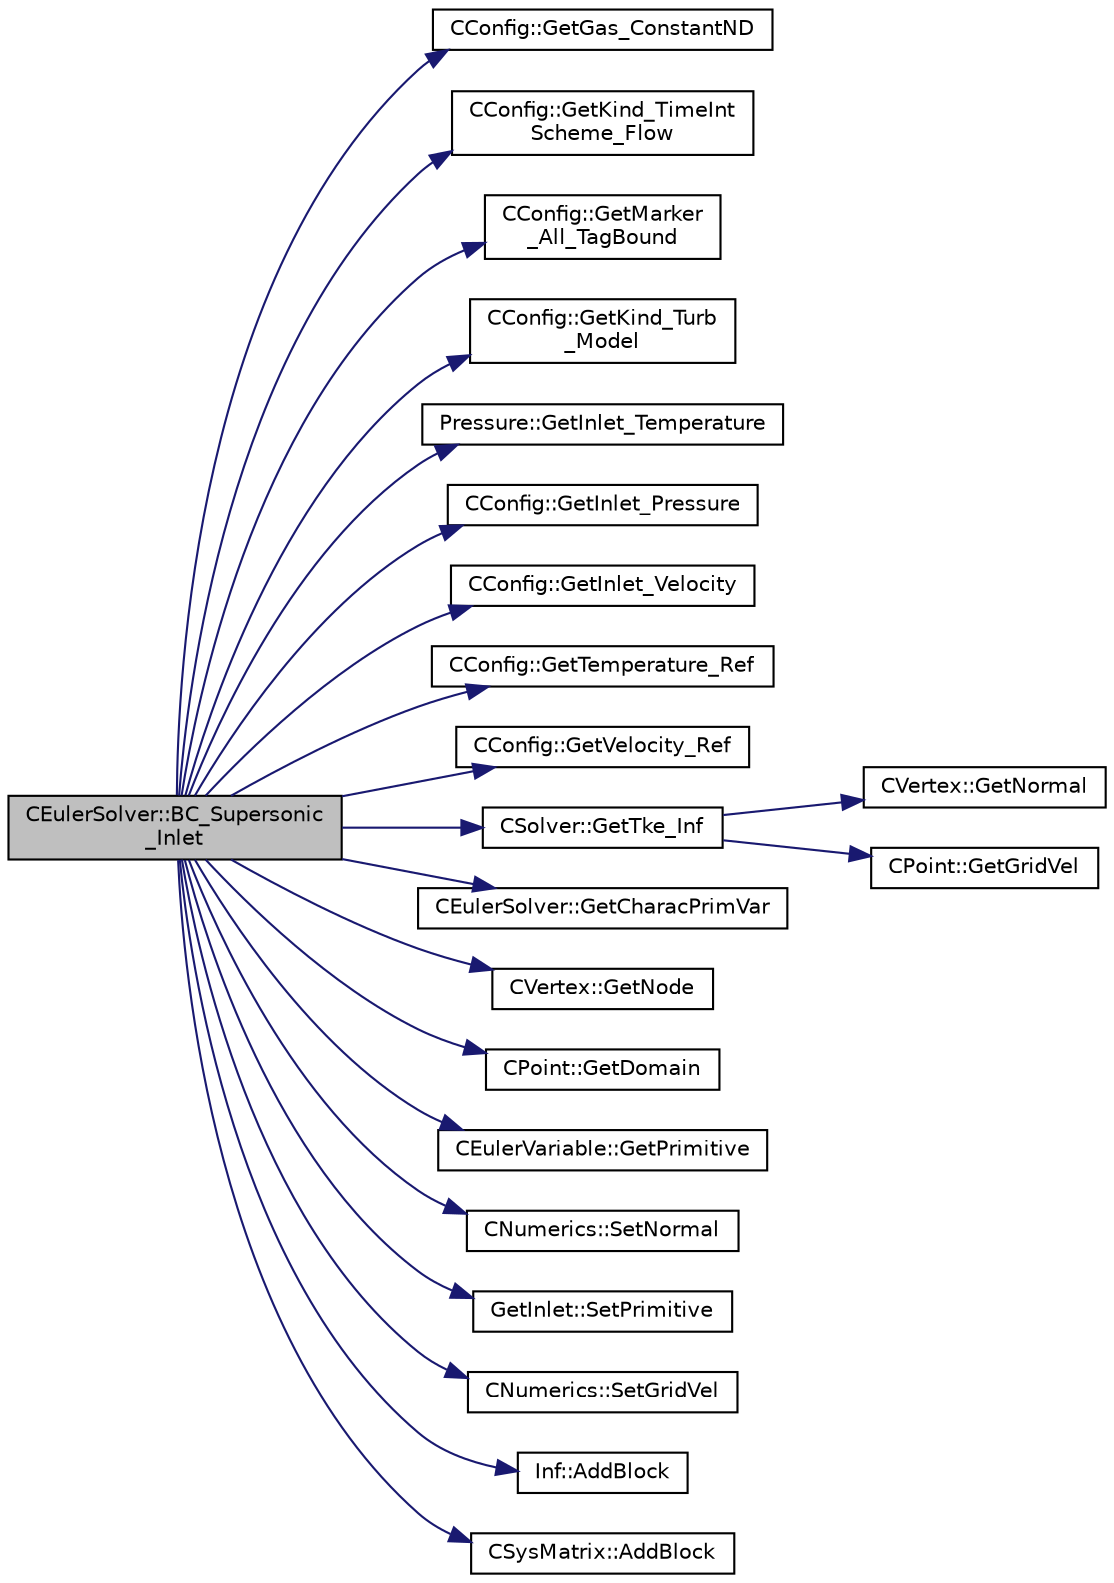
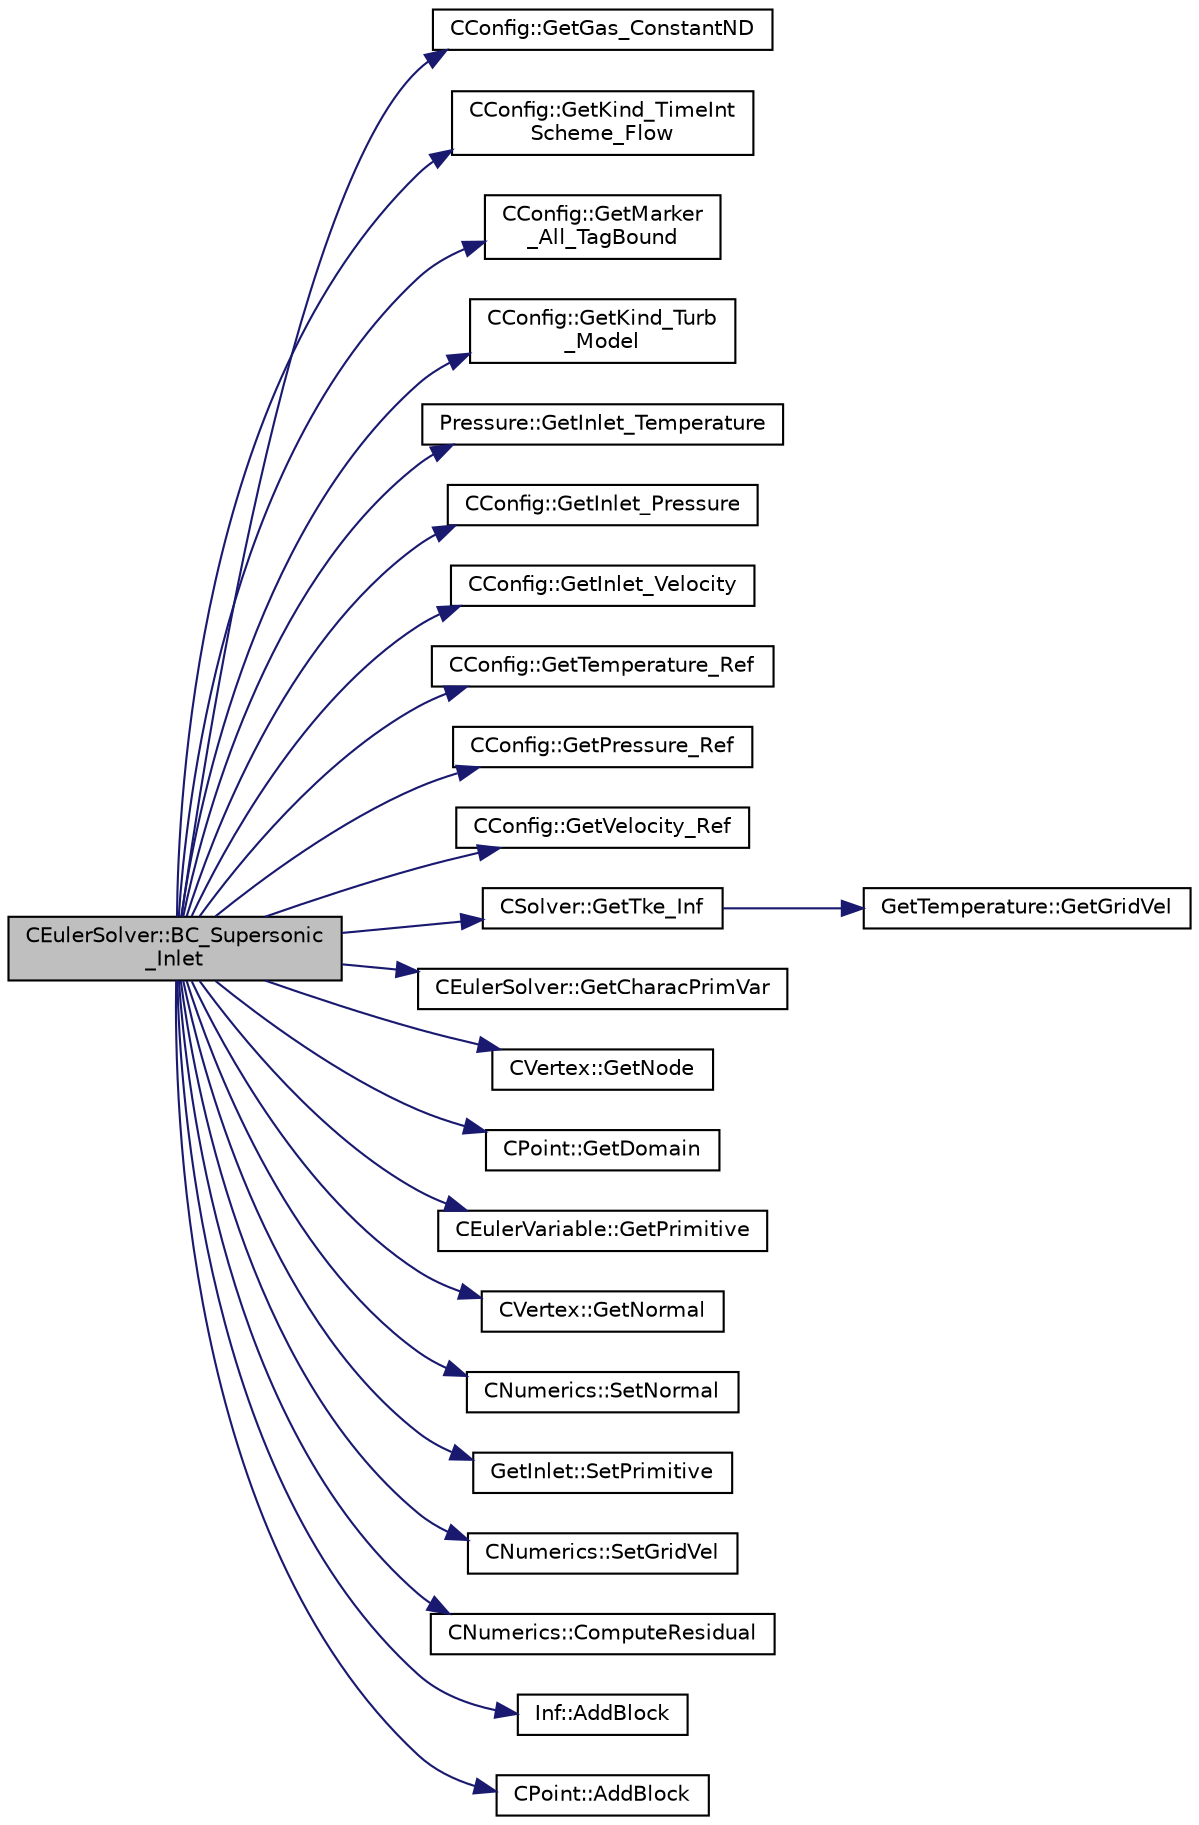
node "CConfig::GetPressure_Ref": added
edge "CSolver::GetTke_Inf" -> "CVertex::GetNormal": now "CEulerSolver::BC_Supersonic _Inlet" -> "CVertex::GetNormal"
node "CPoint::GetGridVel": label "CPoint::GetGridVel" -> "GetTemperature::GetGridVel"
node "CSysMatrix::AddBlock": label "CSysMatrix::AddBlock" -> "CPoint::AddBlock"
node "CNumerics::ComputeResidual": added
